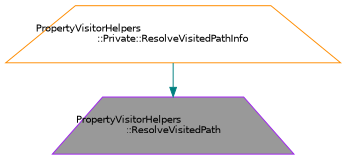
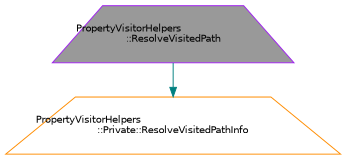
edge "PropertyVisitorHelpers ::Private::ResolveVisitedPathInfo" -> "PropertyVisitorHelpers ::ResolveVisitedPath": reversed
